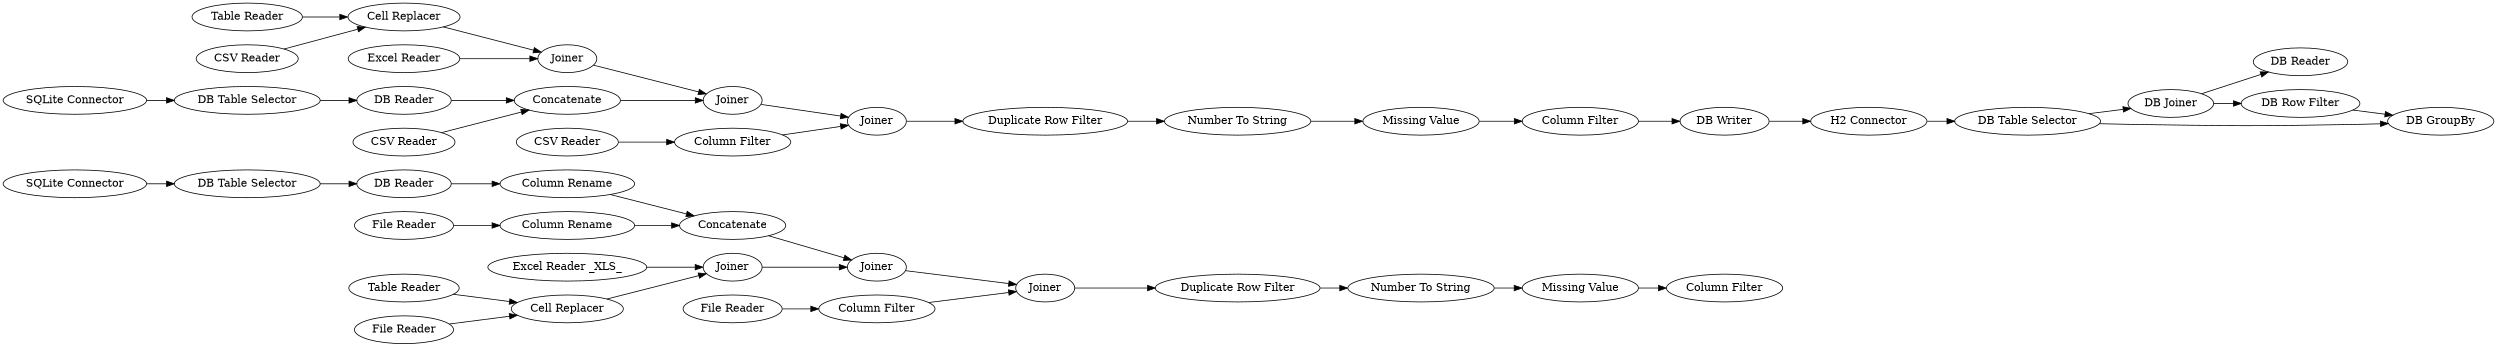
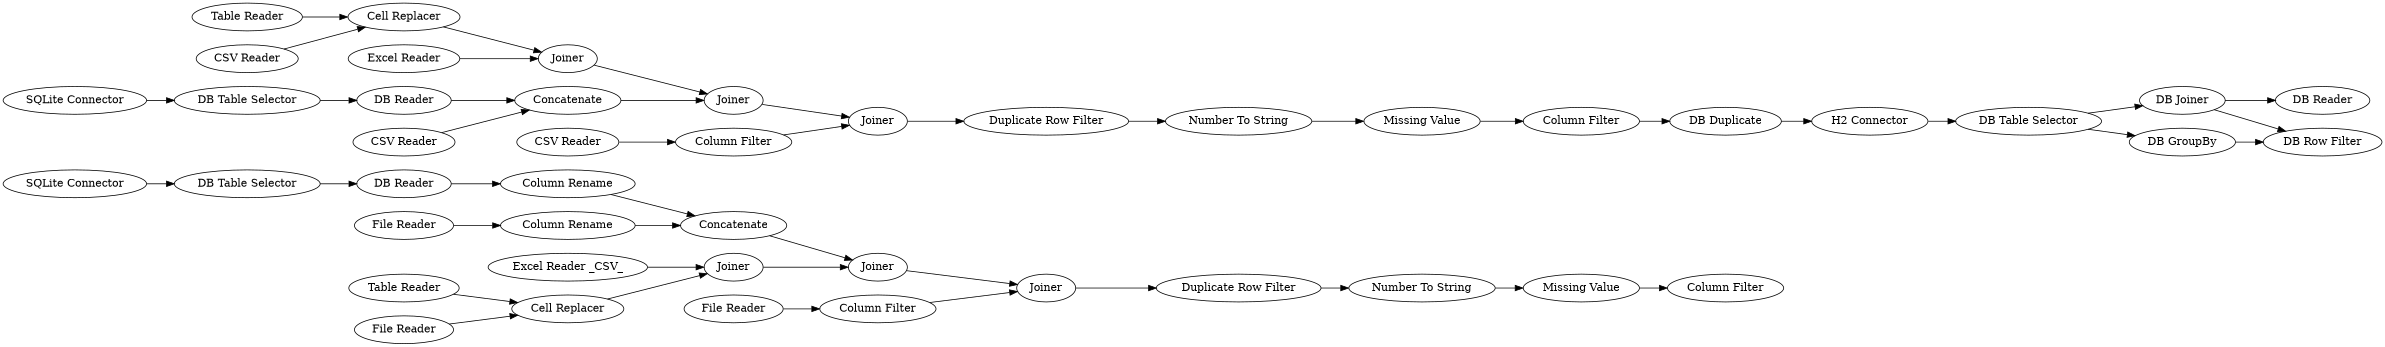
edge "DB Row Filter" -> "DB GroupBy": reversed
node "DB Writer": label "DB Writer" -> "DB Duplicate"
node "Excel Reader _XLS_": label "Excel Reader _XLS_" -> "Excel Reader _CSV_"
